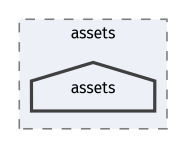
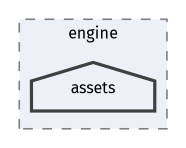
cluster "assets": label "assets" -> "engine"
